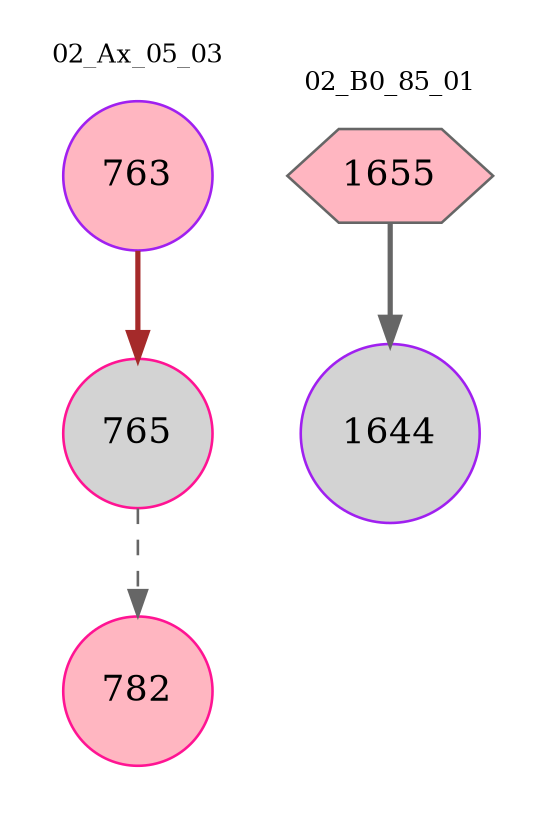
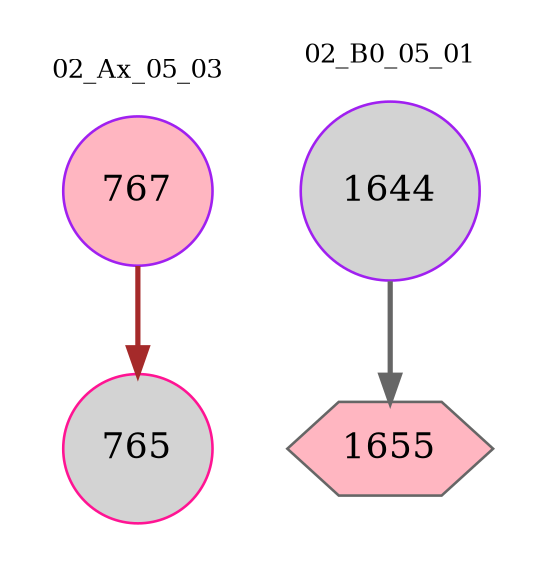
cluster "02_B0_85_01": label "02_B0_85_01" -> "02_B0_05_01"
node "763": label "763" -> "767"
edge "1655" -> "1644": reversed
node "782": removed
